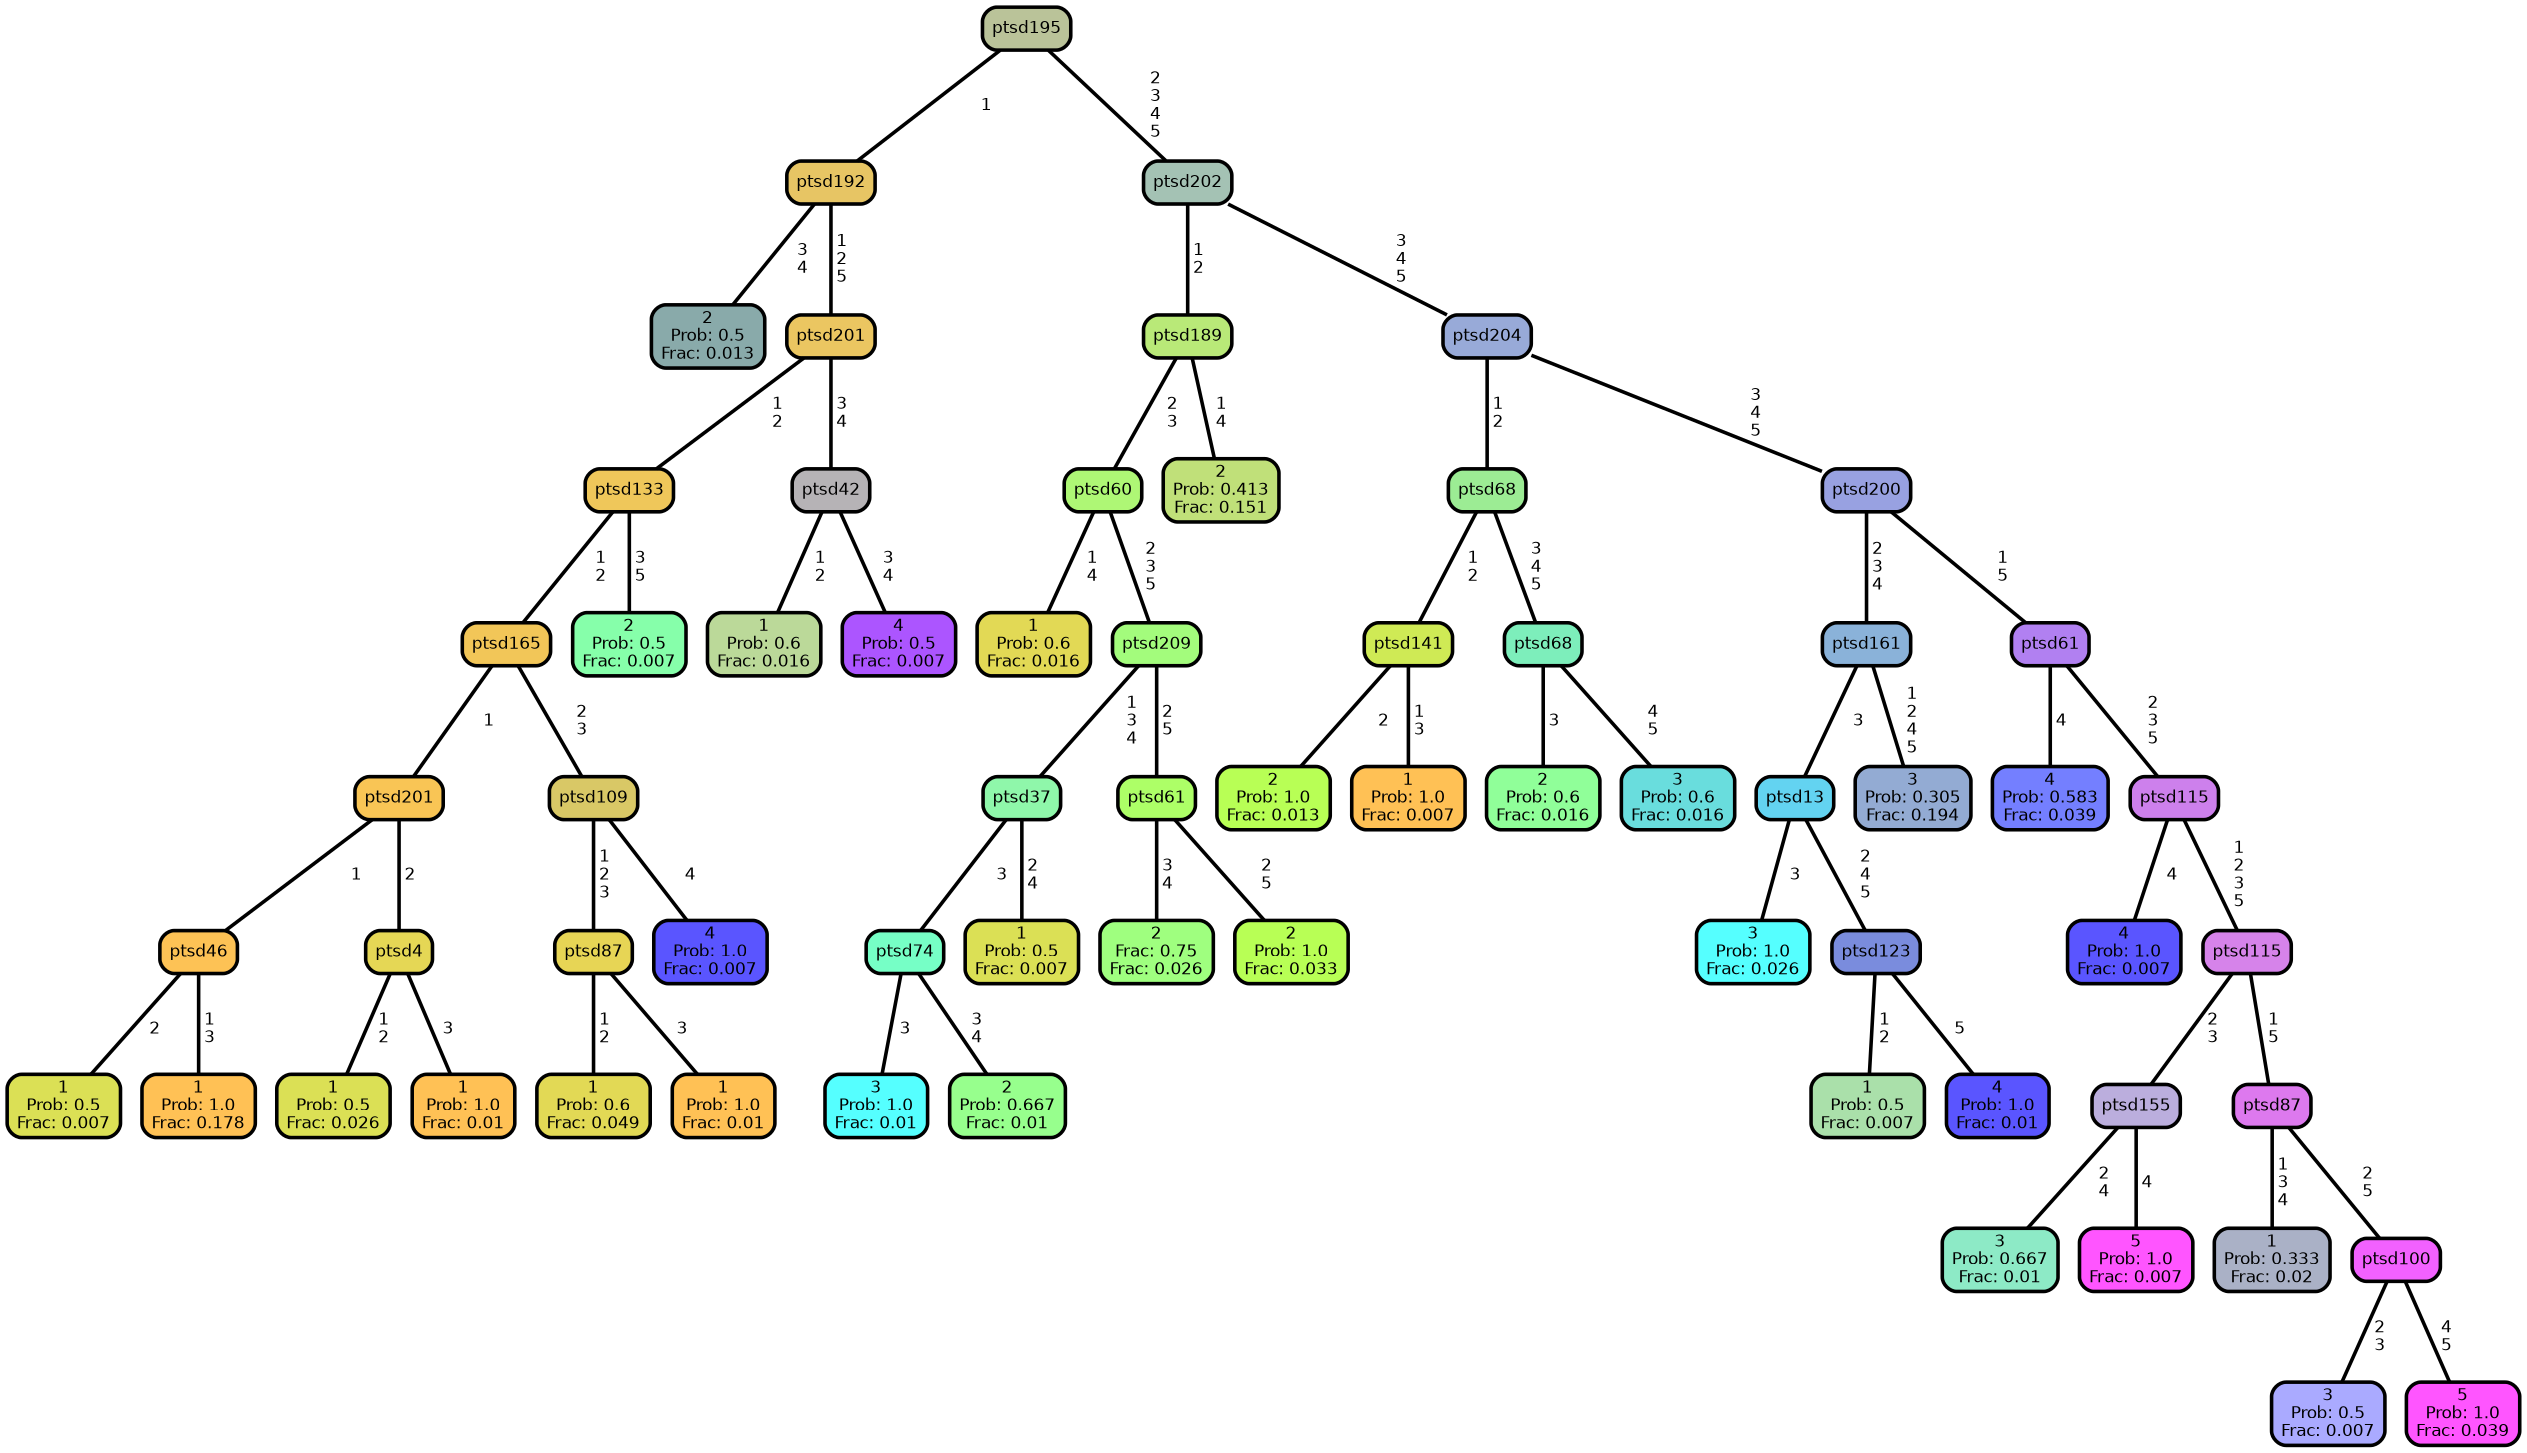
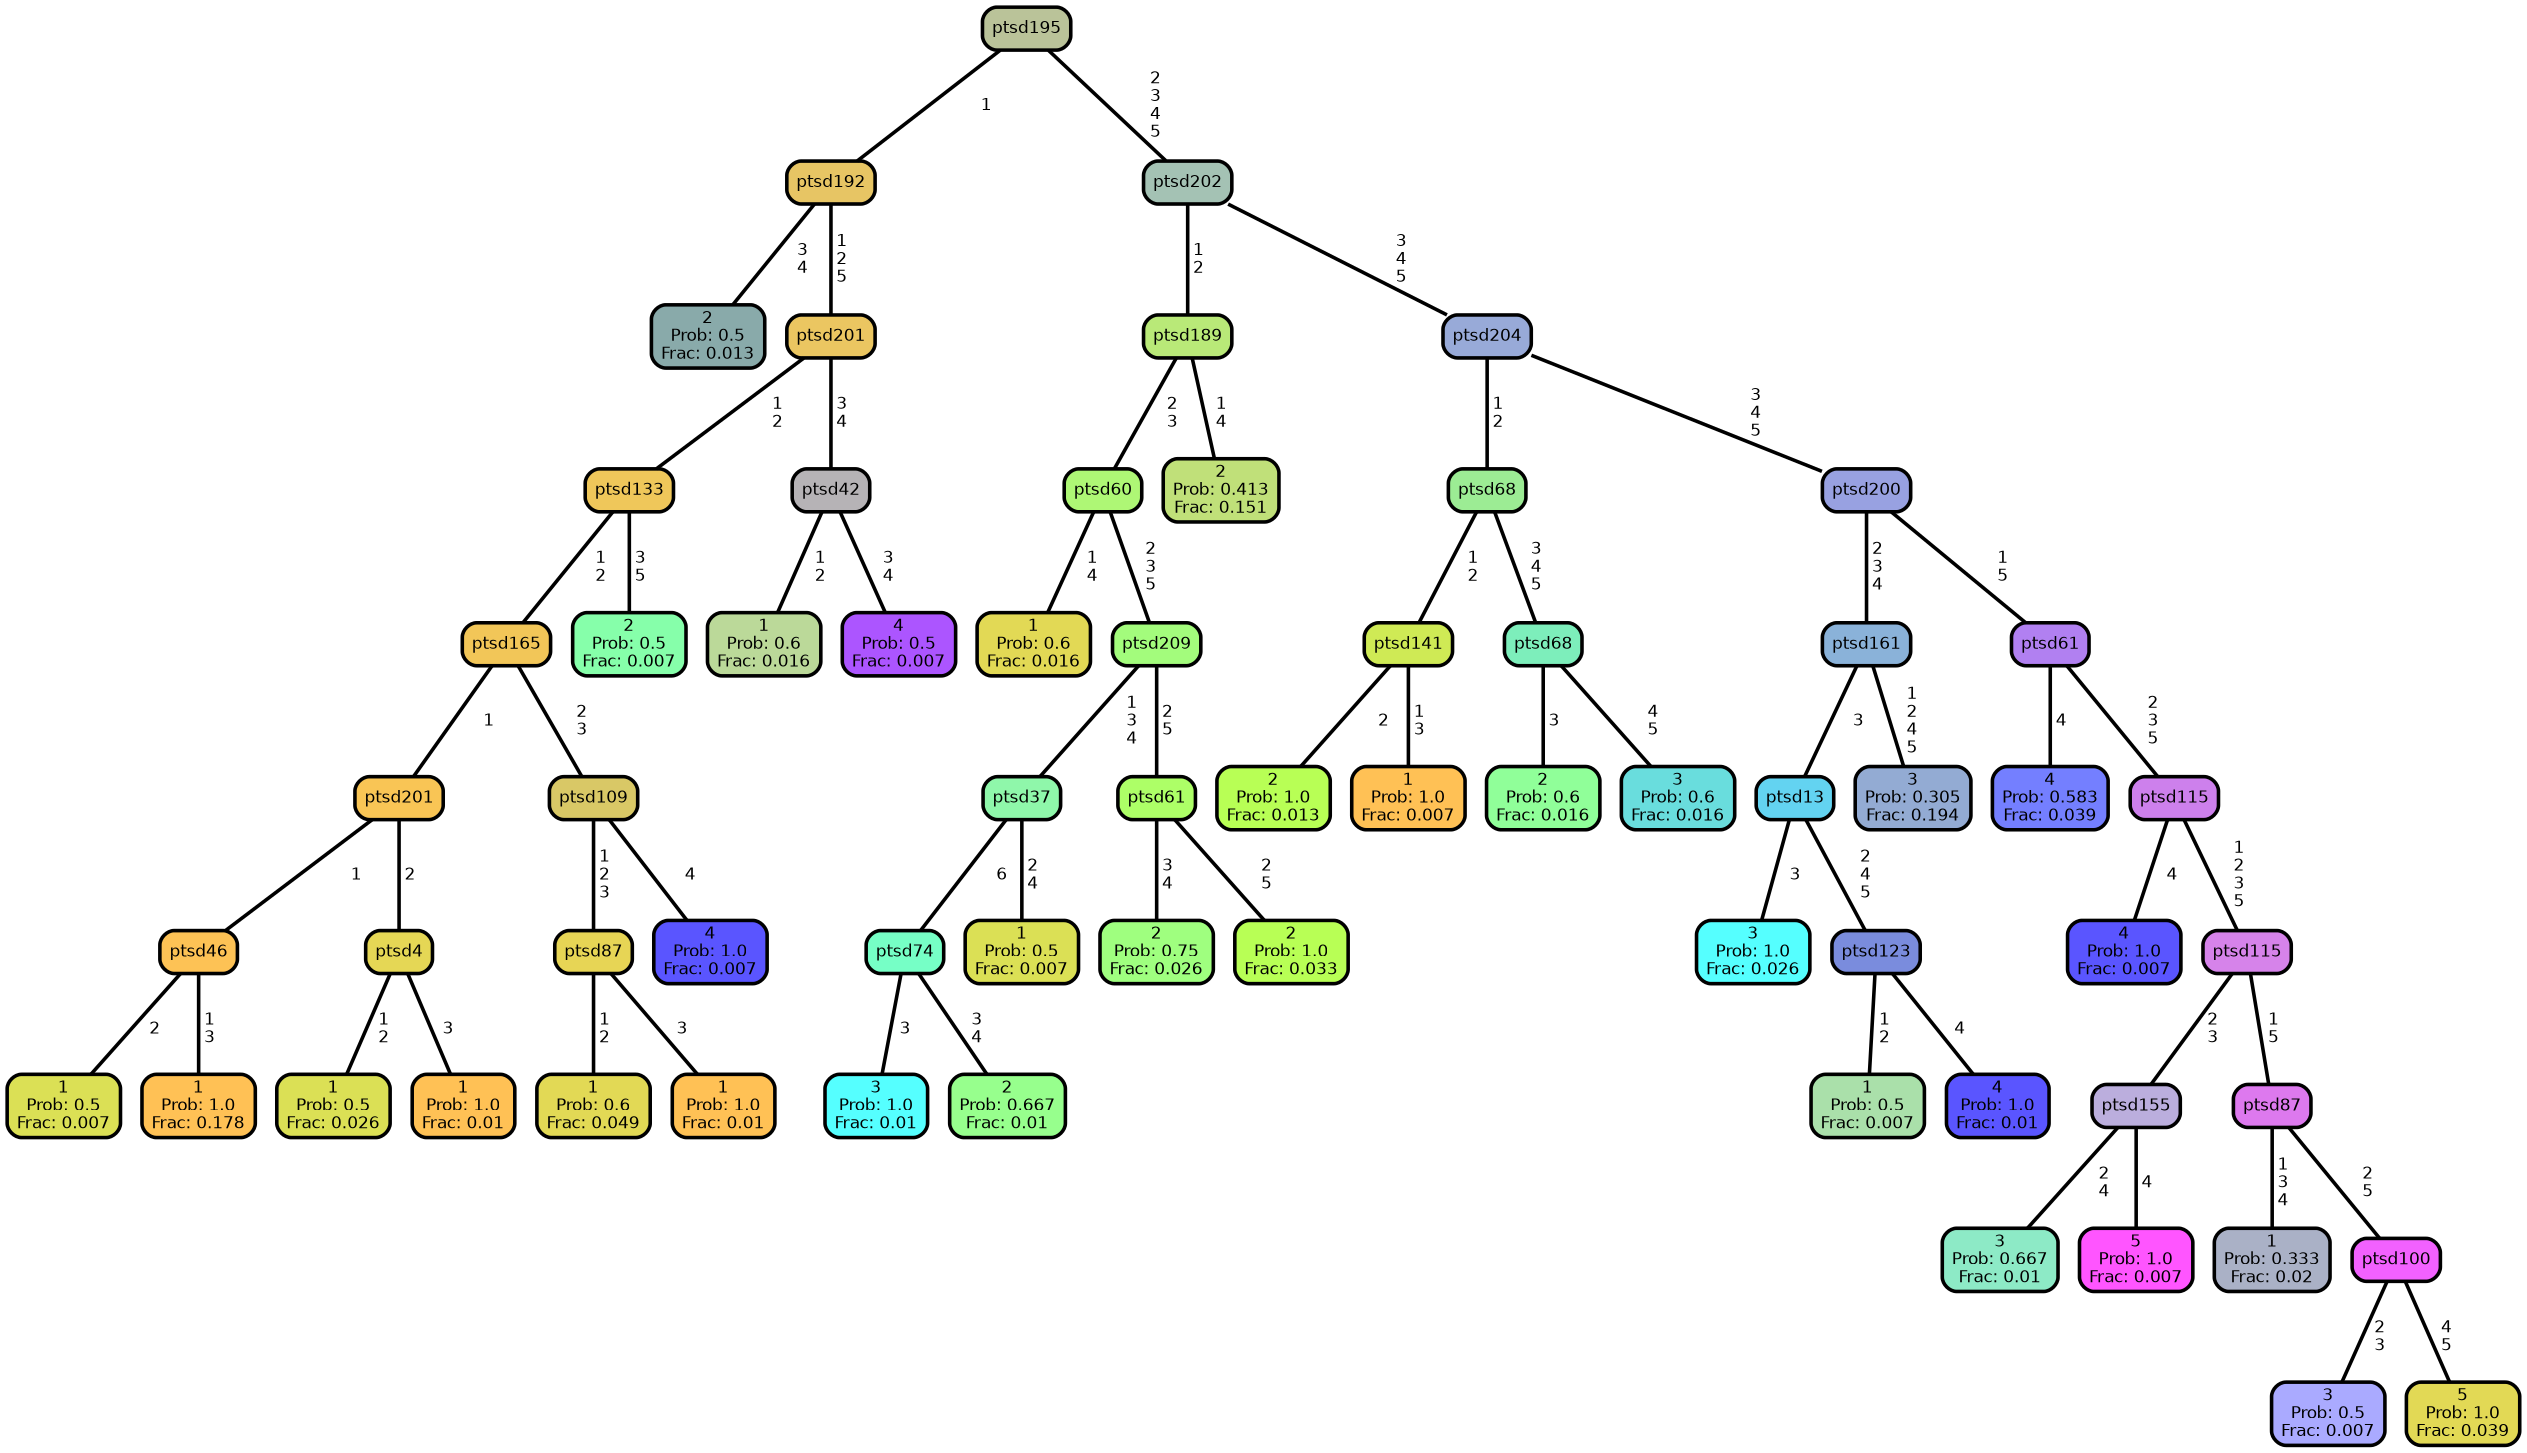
edge "ptsd37" -- "ptsd74": label " 3" -> " 6"
node "2 Frac: 0.75 Frac: 0.026": label "2 Frac: 0.75 Frac: 0.026" -> "2 Prob: 0.75 Frac: 0.026"
edge "ptsd123" -- "4 Prob: 1.0 Frac: 0.01": label " 5" -> " 4"
node "5 Prob: 1.0 Frac: 0.039": fillcolor #ff55ff -> #e2d955
